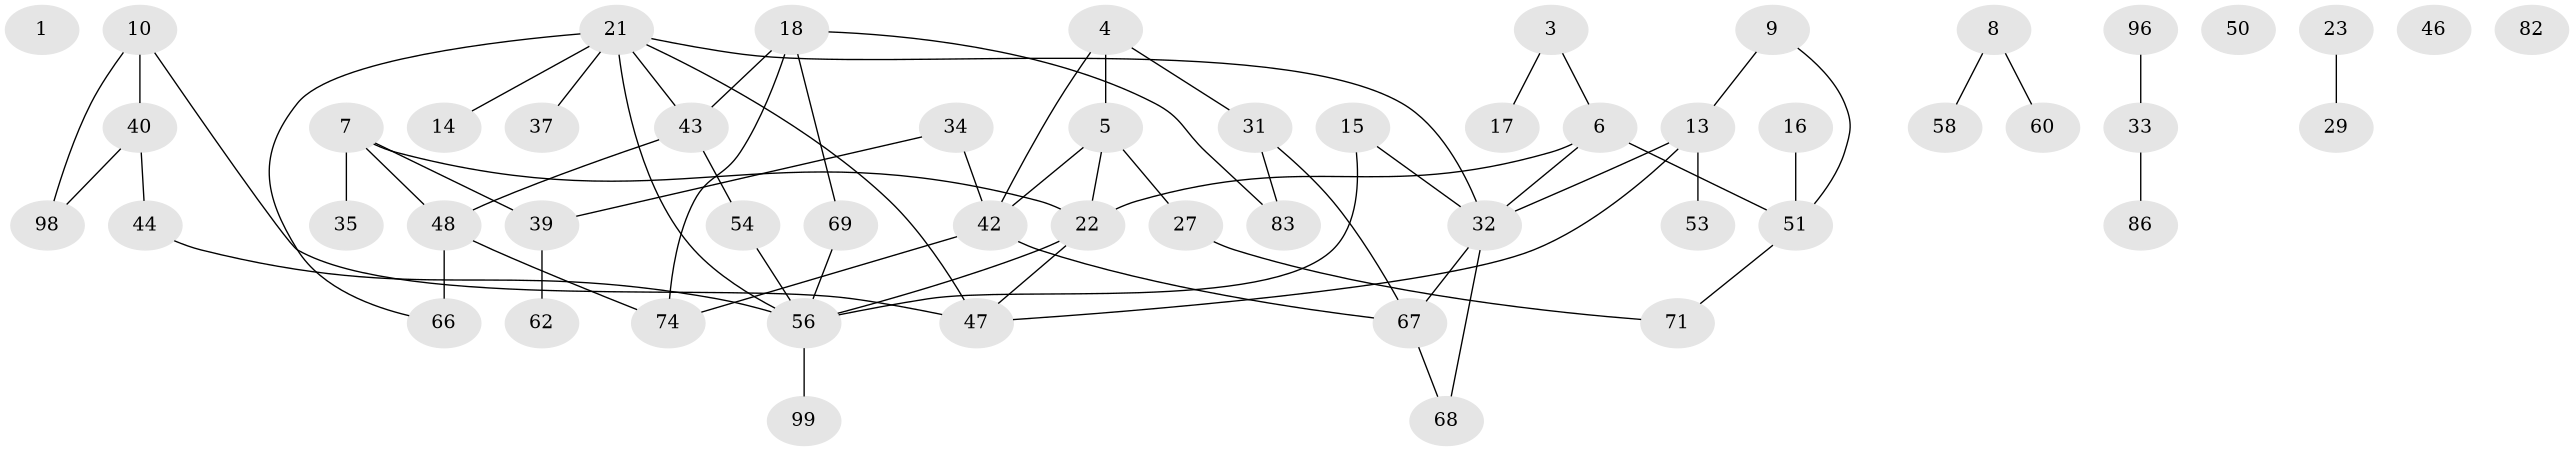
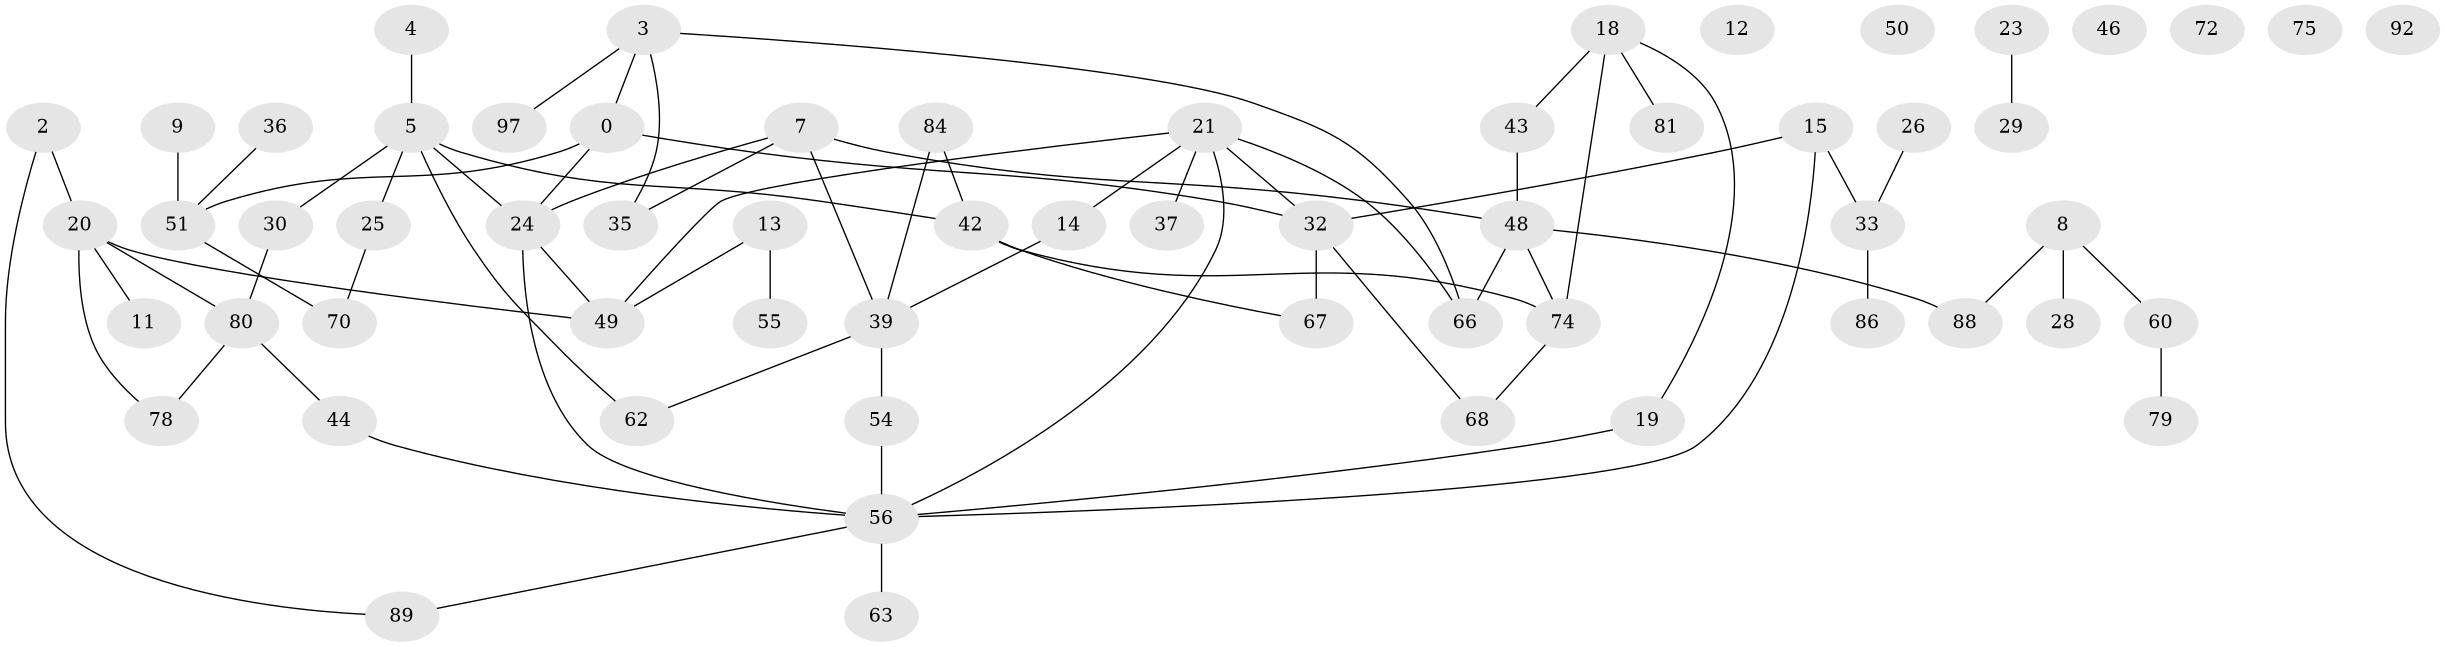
node "1": removed
node "10": label "10" -> "20"
node "12": added
node "96": label "96" -> "26"
node "72": added
node "75": added
node "82": label "82" -> "92"
edge "3" -- "66": added
edge "21" -- "43": removed
edge "9" -- "13": removed
edge "4" -- "42": removed
edge "3" -- "35": added
node "2": added
node "40": label "40" -> "80"
node "34": label "34" -> "84"
node "31": removed
node "17": label "17" -> "97"
node "6": label "6" -> "0"
node "16": label "16" -> "36"
node "58": label "58" -> "28"
edge "43" -- "54": now "39" -- "54"
edge "15" -- "33": added
edge "13" -- "32": removed
node "98": label "98" -> "78"
node "30": added
node "69": label "69" -> "19"
node "22": label "22" -> "24"
node "27": label "27" -> "25"
node "83": label "83" -> "81"
node "53": label "53" -> "55"
edge "14" -- "39": added
edge "5" -- "62": added
node "11": added
node "47": label "47" -> "49"
node "71": label "71" -> "70"
node "88": added
edge "67" -- "68": now "74" -- "68"
node "99": label "99" -> "89"
node "79": added
node "63": added
